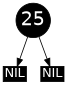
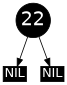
node "25": label "25" -> "22"
